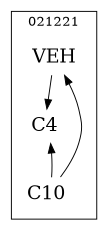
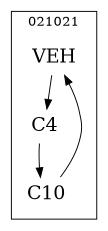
cluster "021221": label "021221" -> "021021"
edge "C10" -> "C4": reversed
